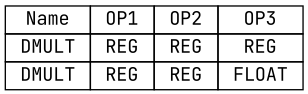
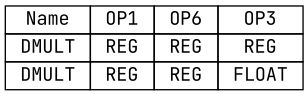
node "Name": text "OP2" -> "OP6"
